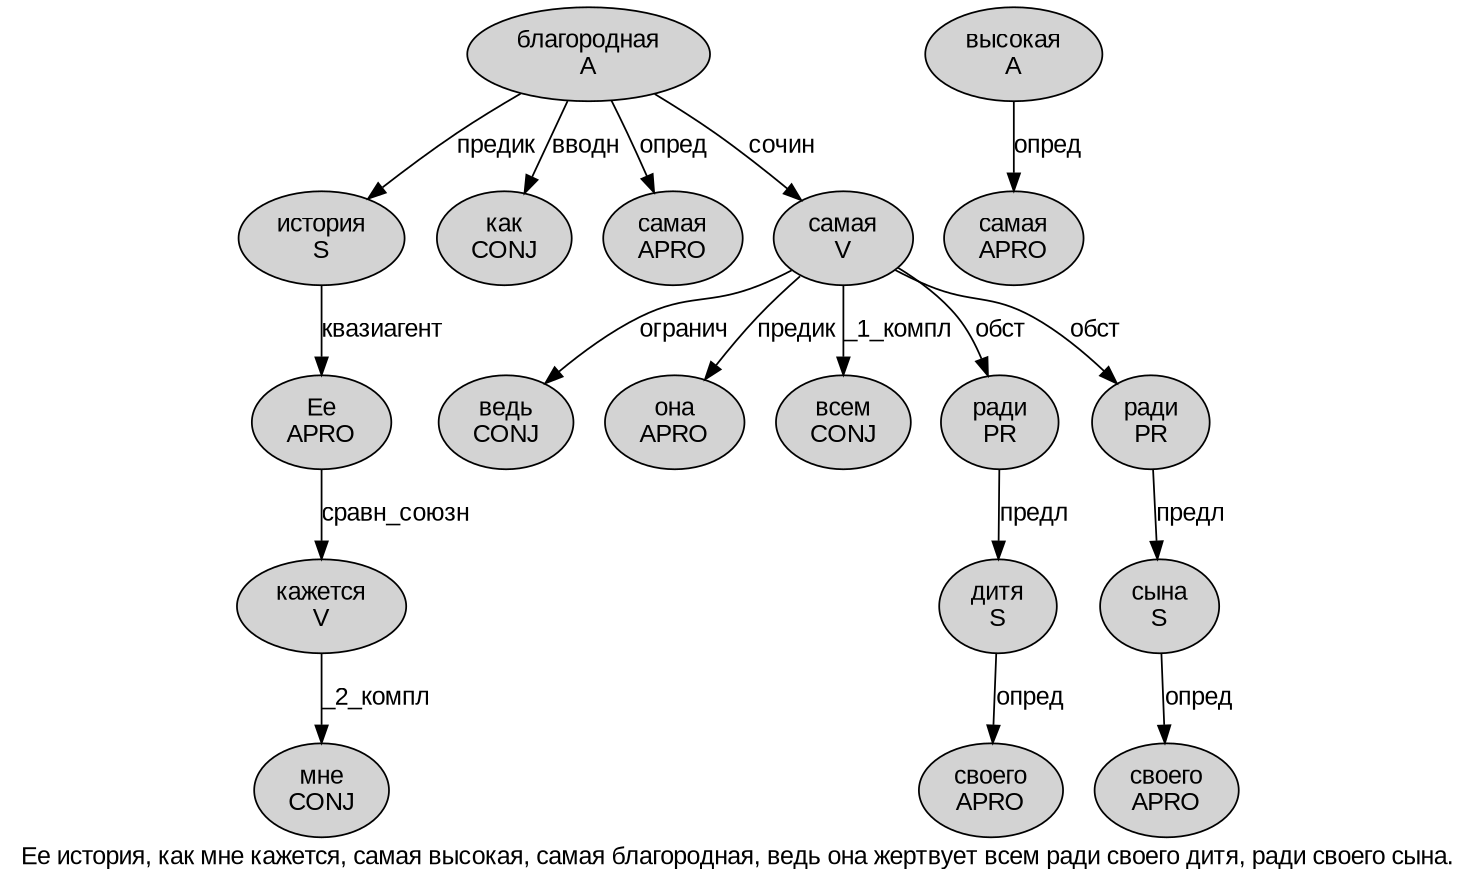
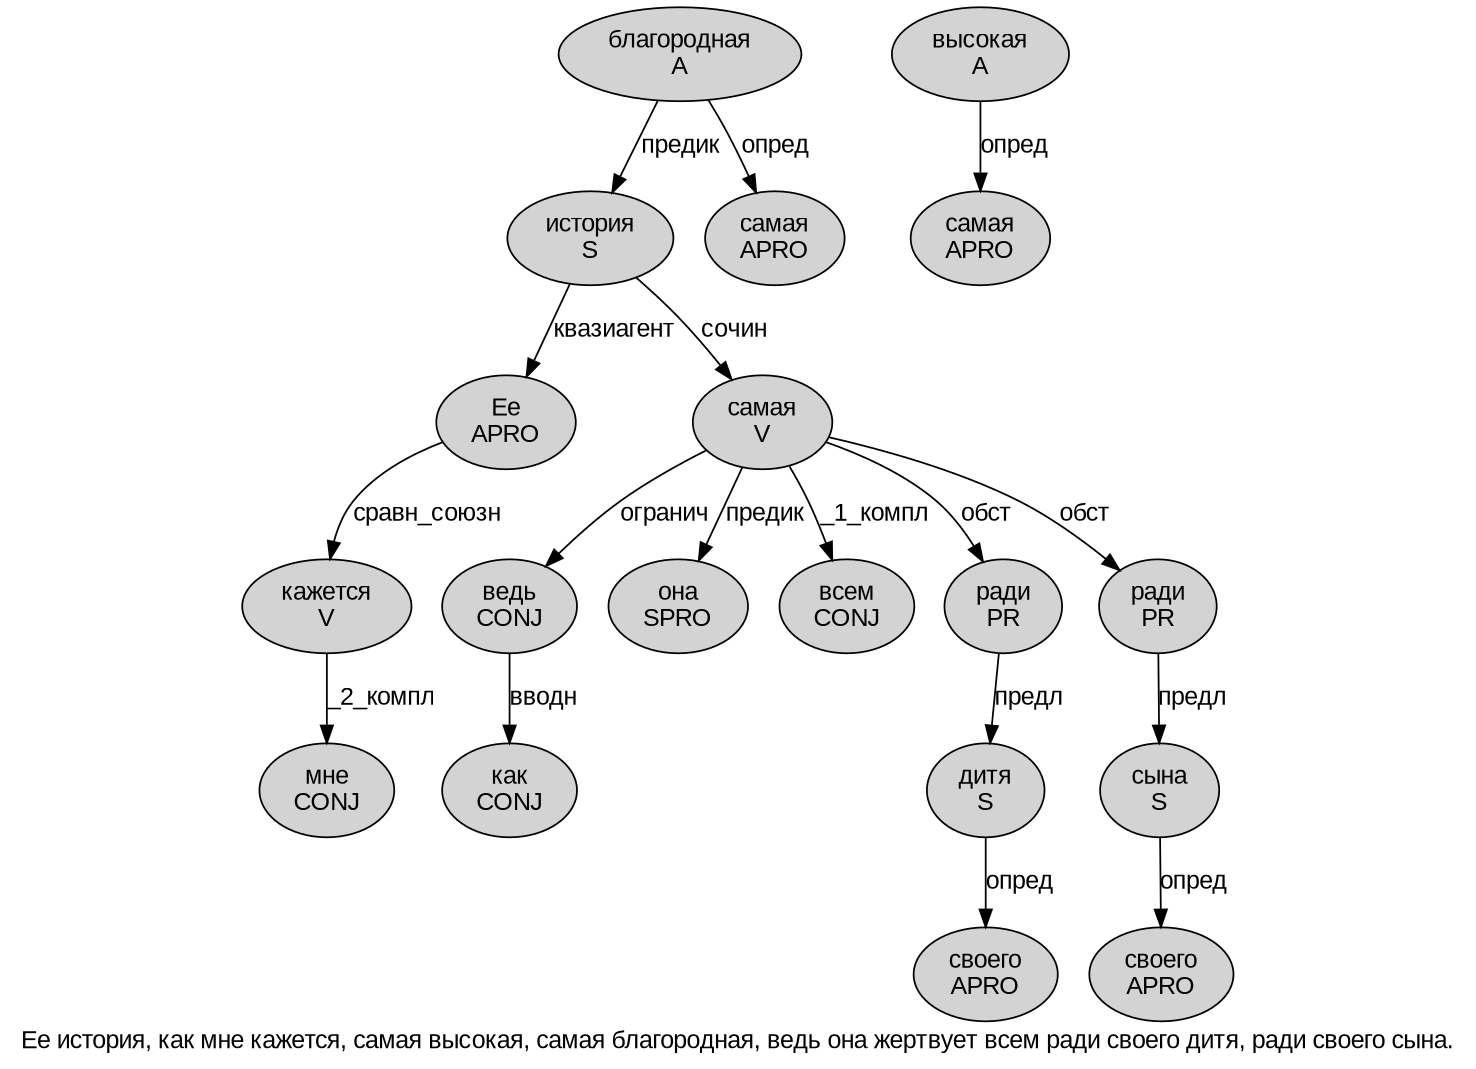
edge "благородная A" -> "как CONJ": now "ведь CONJ" -> "как CONJ"
edge "благородная A" -> "самая V": now "история S" -> "самая V"
node "она APRO": label "она APRO" -> "она SPRO"
